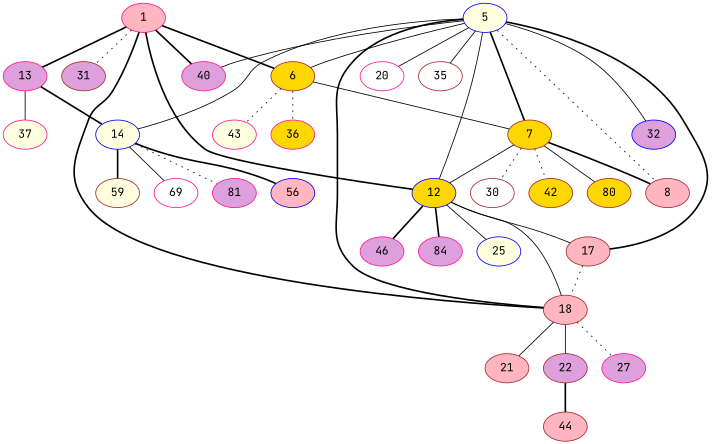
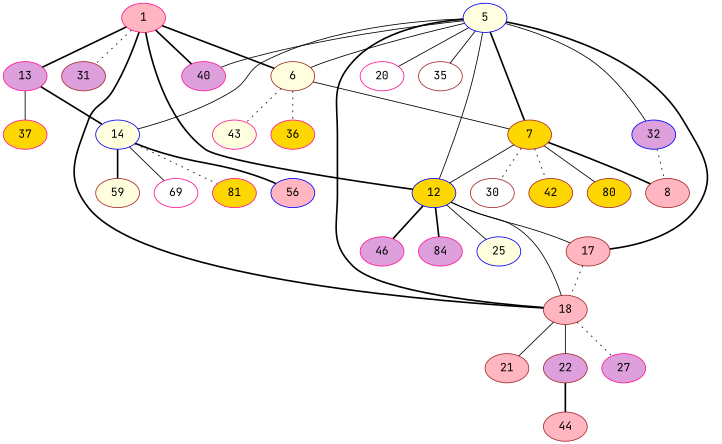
node "6": fillcolor gold -> lightyellow
edge "5" -- "8": now "32" -- "8"
node "37": fillcolor lightyellow -> gold
node "81": fillcolor plum -> gold
